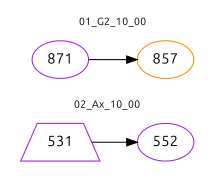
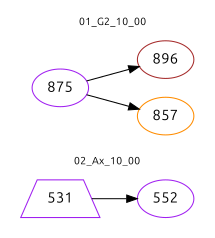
node "871": label "871" -> "875"
node "896": added
